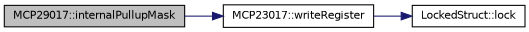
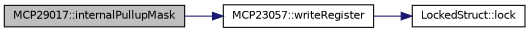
node "MCP23017::writeRegister": label "MCP23017::writeRegister" -> "MCP23057::writeRegister"
